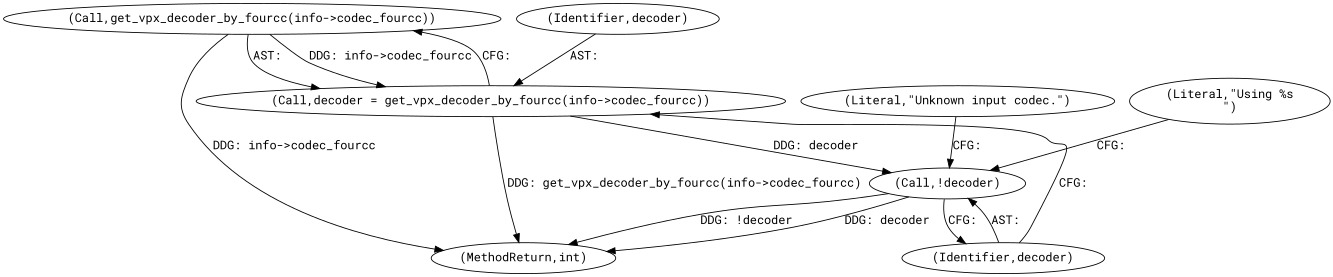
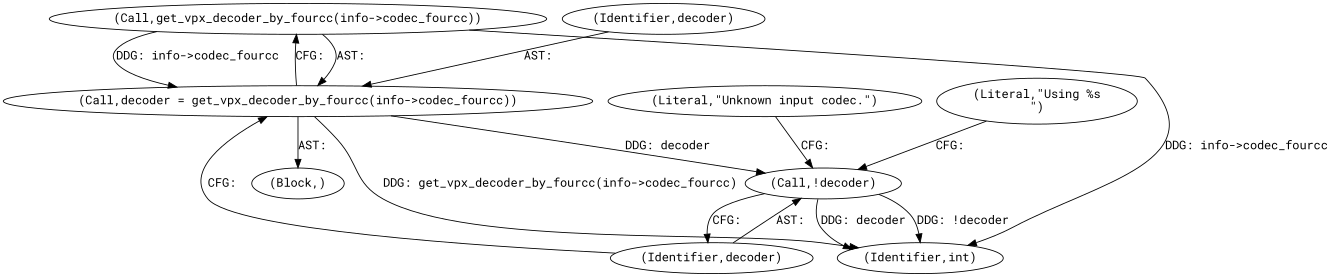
node "(Block,)": added
node "(MethodReturn,int)": label "(MethodReturn,int)" -> "(Identifier,int)"
